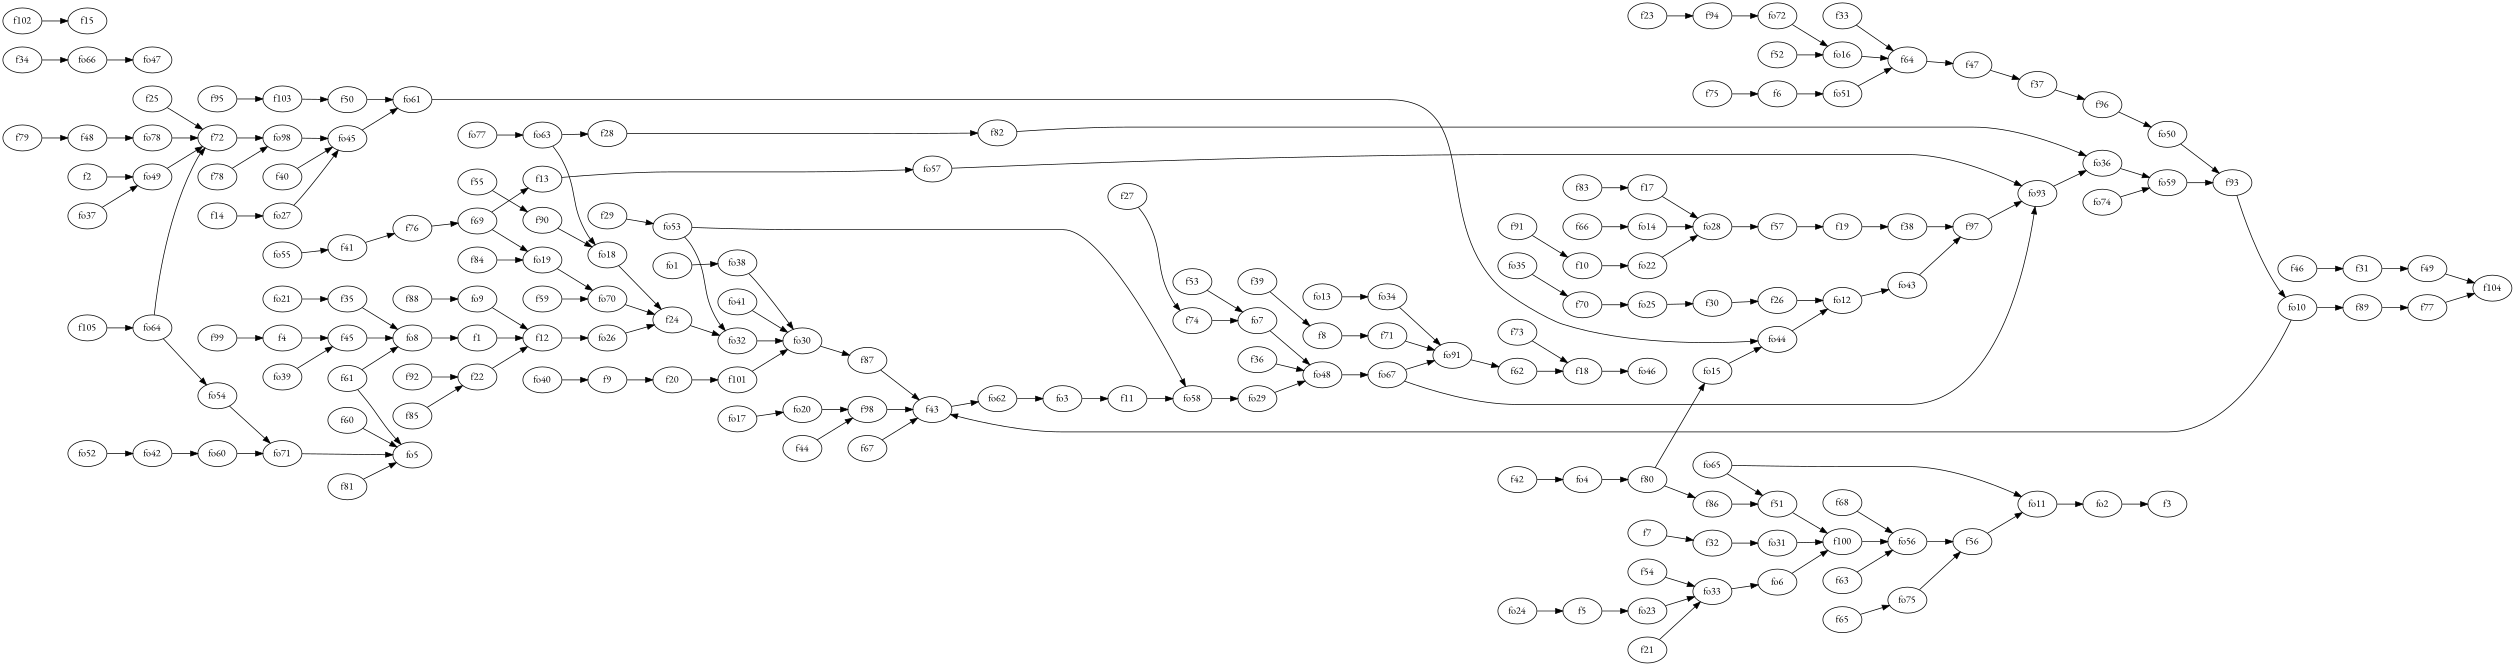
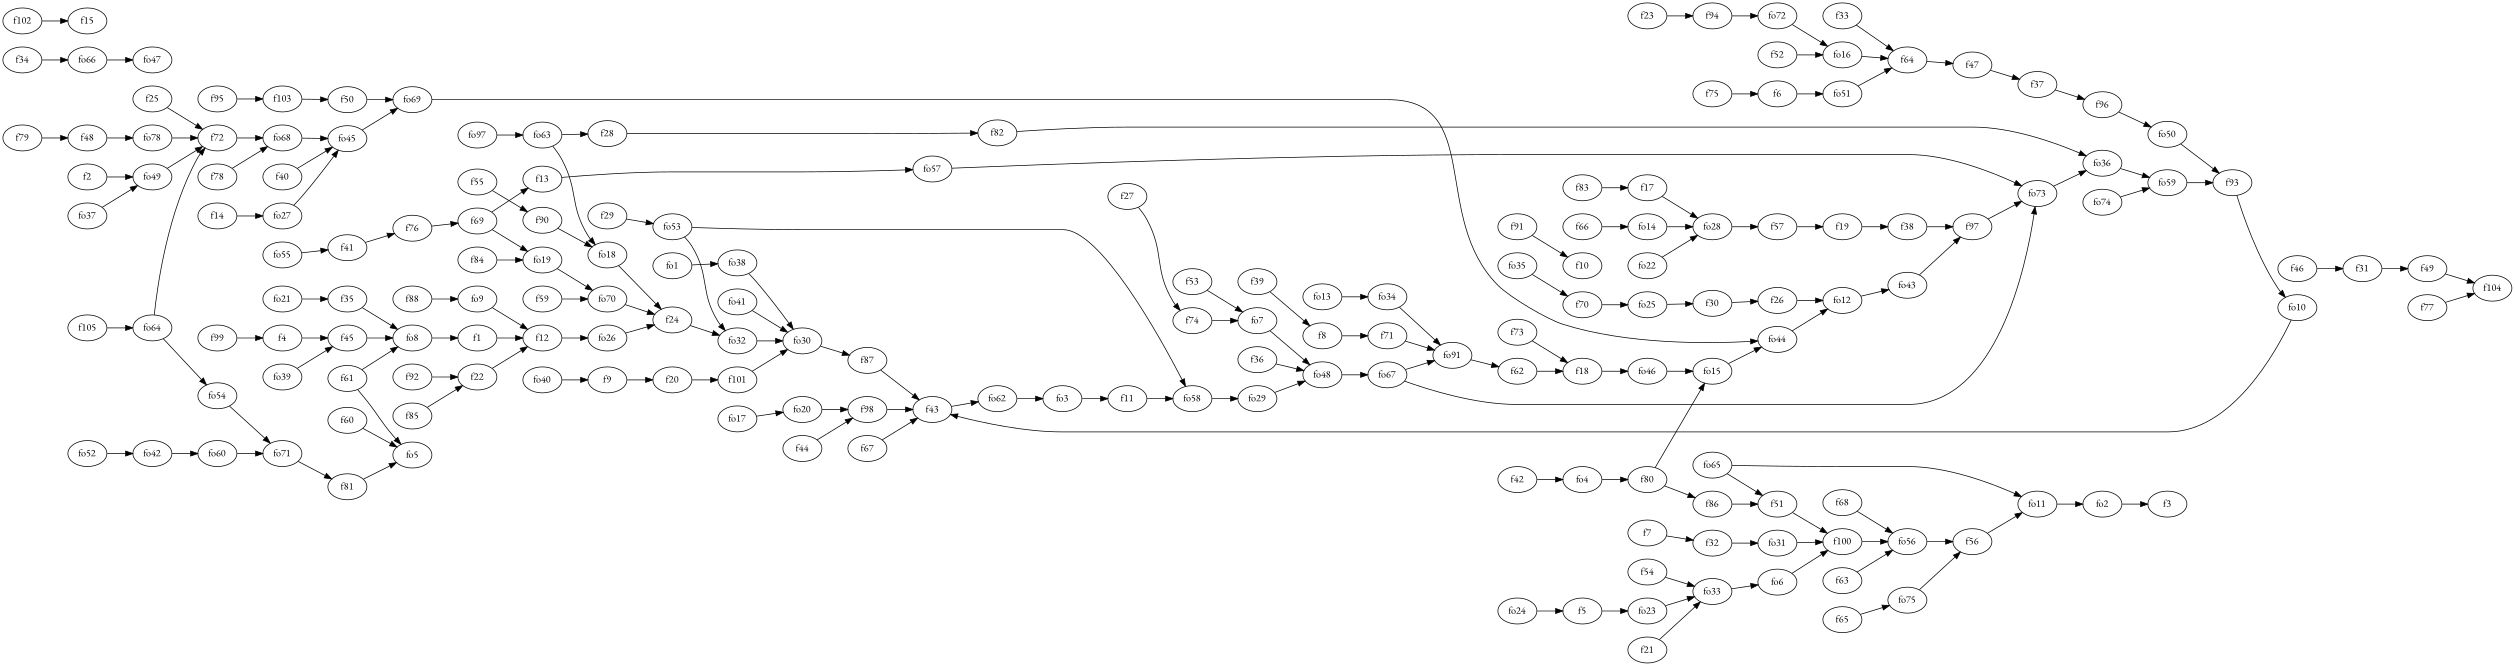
node "fo61": label "fo61" -> "fo69"
node "fo77": label "fo77" -> "fo97"
node "fo98": label "fo98" -> "fo68"
node "fo93": label "fo93" -> "fo73"
edge "f10" -> "fo22": removed
node "f89": removed
edge "fo46" -> "fo15": added
edge "fo71" -> "fo5": now "fo71" -> "f81"
